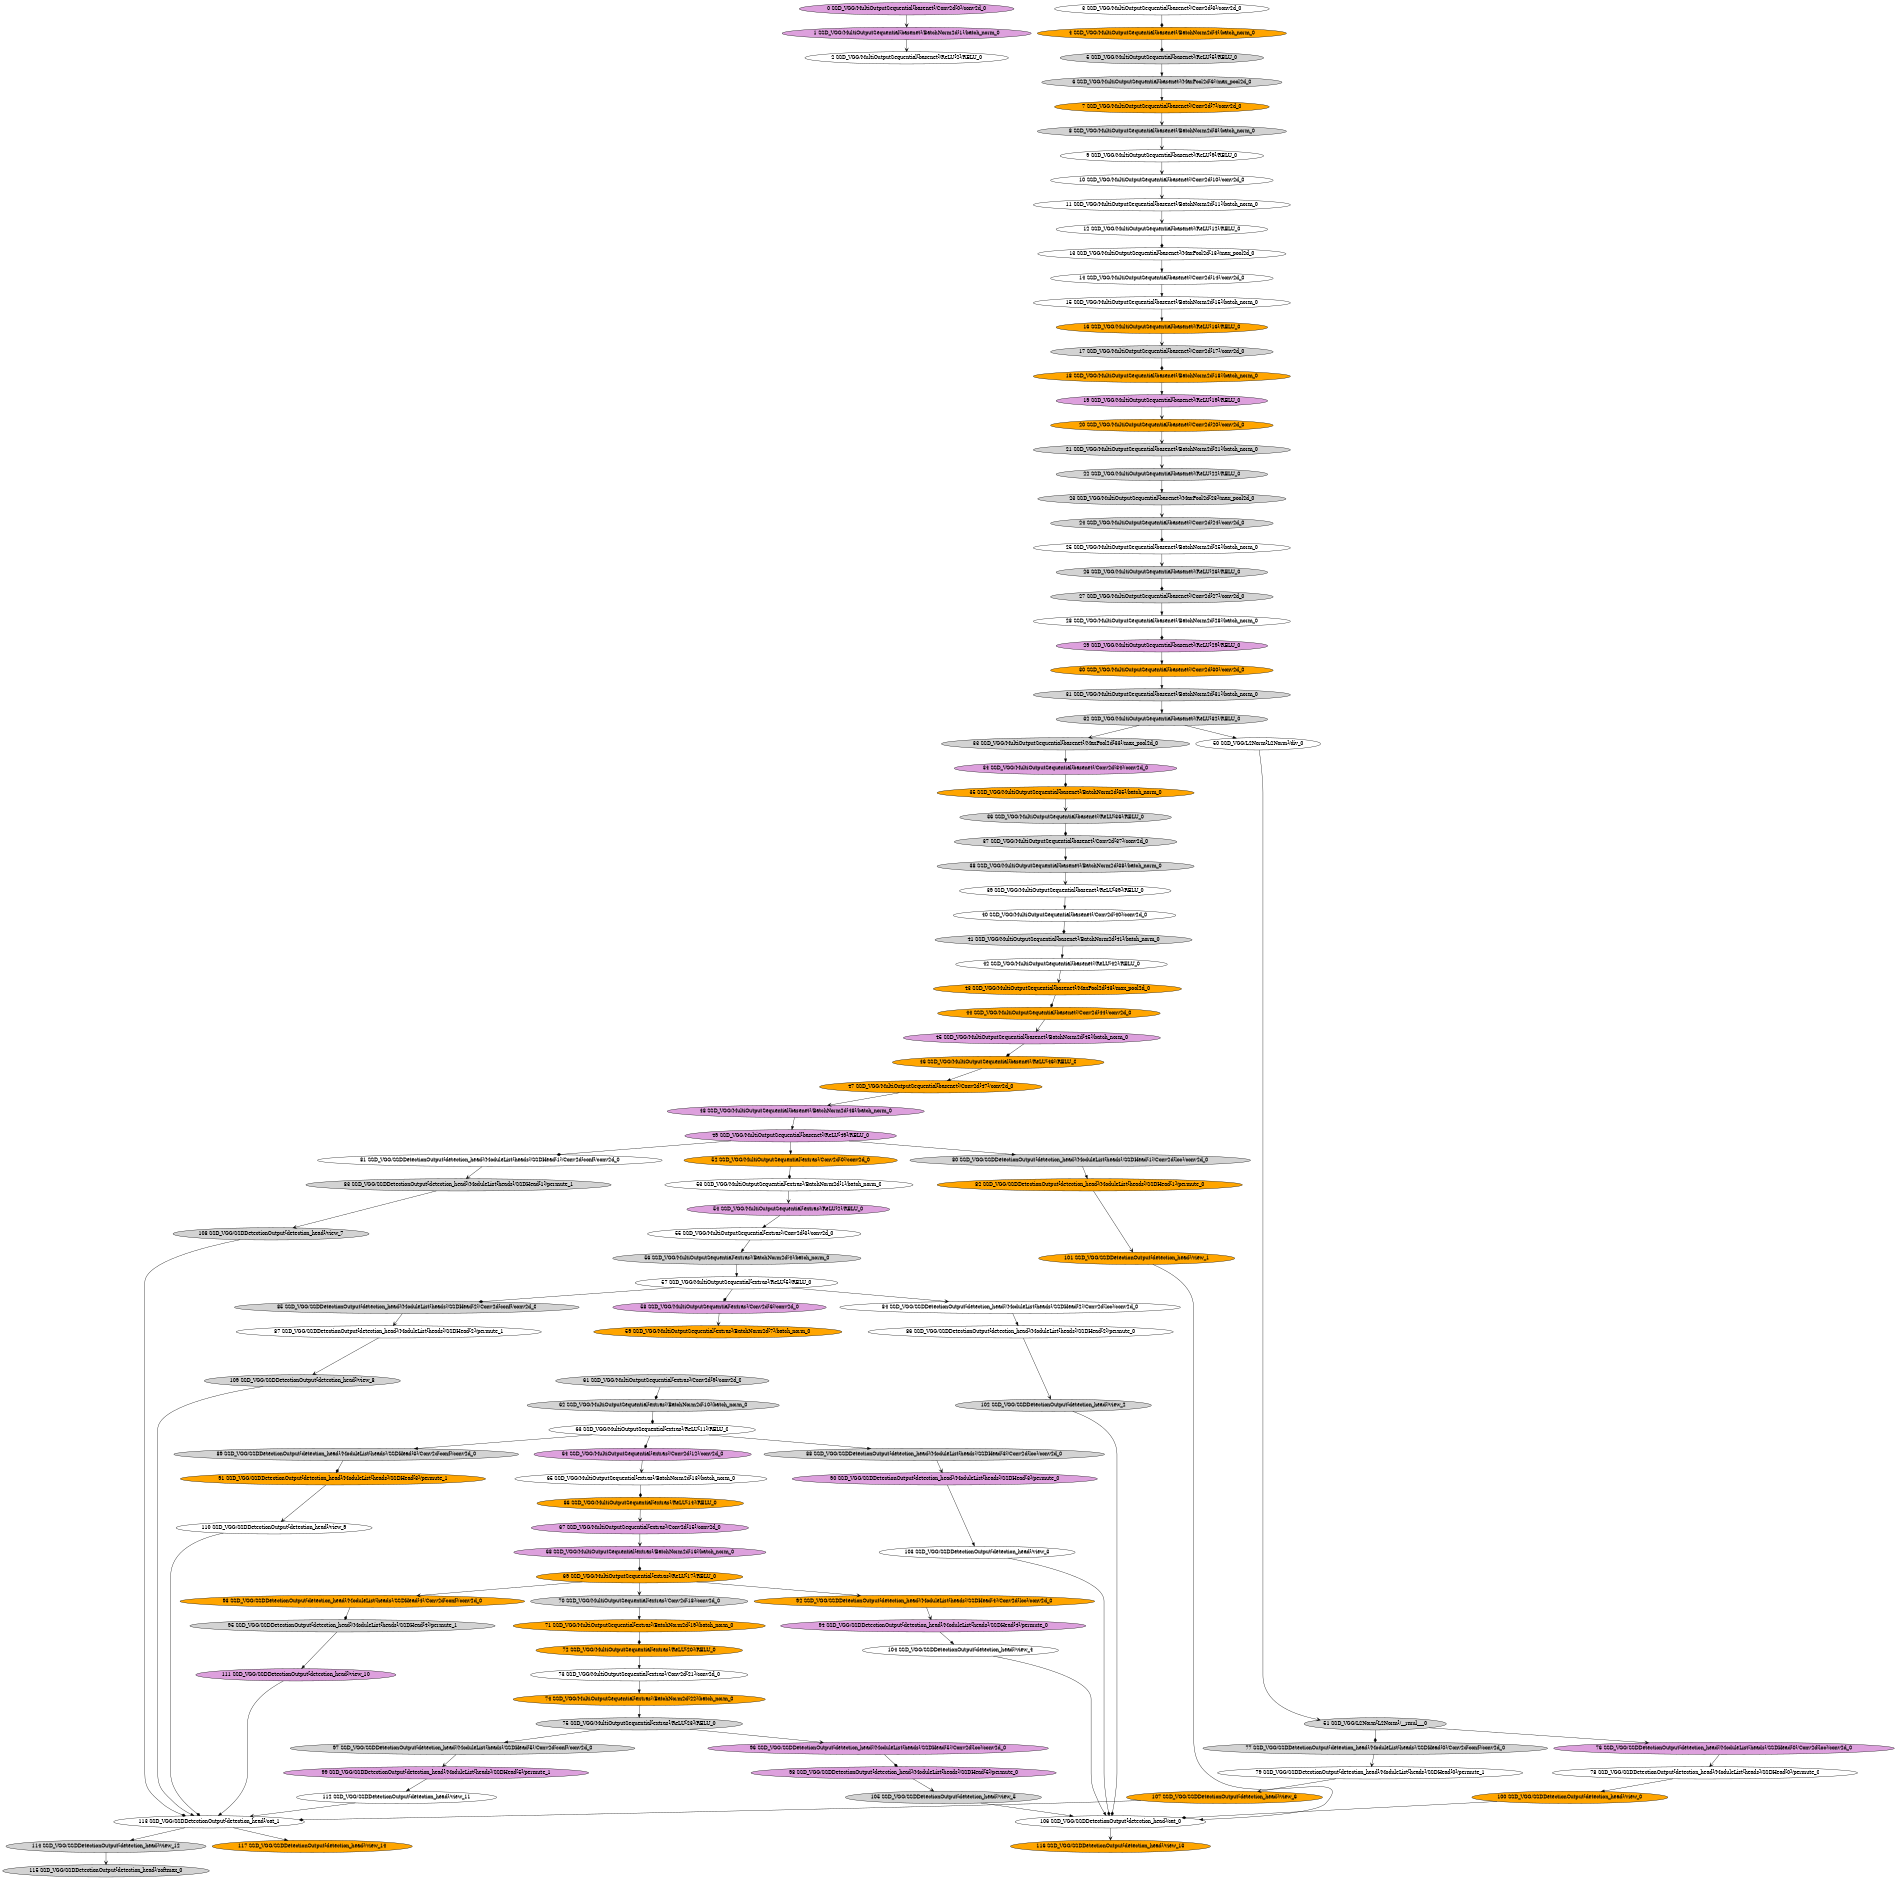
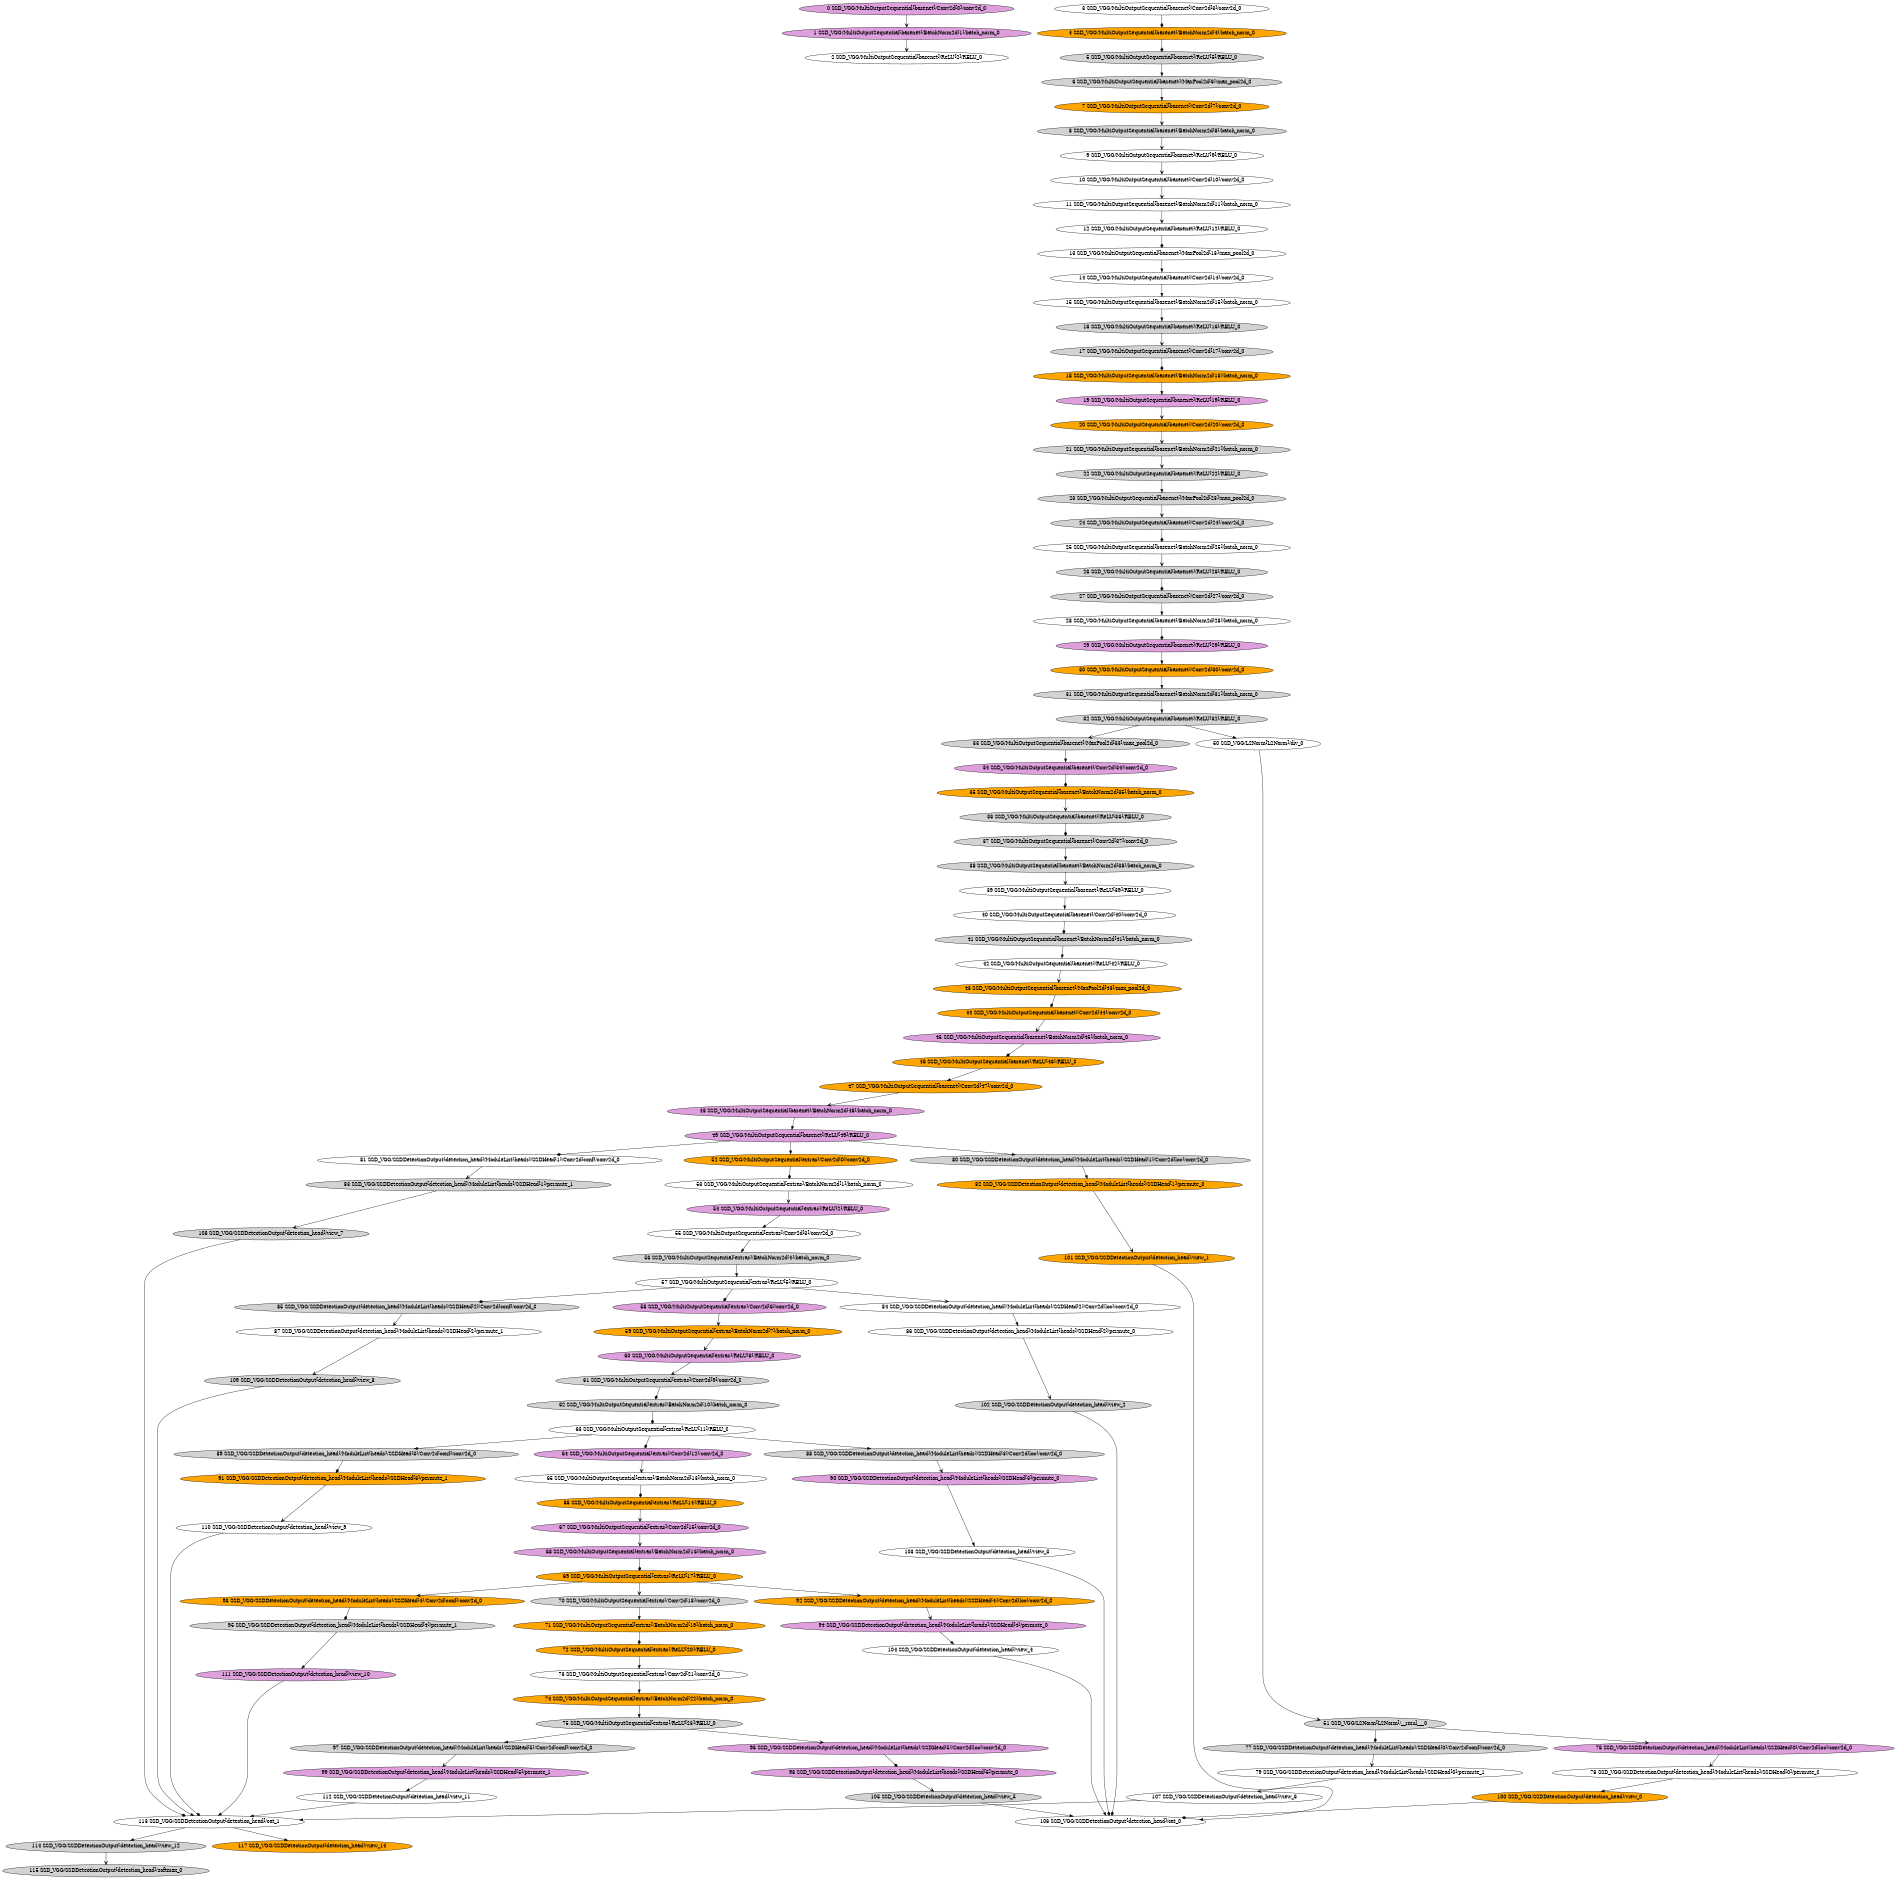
node "16 SSD_VGG/MultiOutputSequential[basenet]/ReLU[16]/RELU_0": fillcolor orange -> lightgrey
node "60 SSD_VGG/MultiOutputSequential[extras]/ReLU[8]/RELU_0": added
node "107 SSD_VGG/SSDDetectionOutput[detection_head]/view_6": fillcolor orange -> white
edge "112 SSD_VGG/SSDDetectionOutput[detection_head]/view_11" -> "113 SSD_VGG/SSDDetectionOutput[detection_head]/cat_1": arrowhead vee -> normal
edge "107 SSD_VGG/SSDDetectionOutput[detection_head]/view_6" -> "113 SSD_VGG/SSDDetectionOutput[detection_head]/cat_1": arrowhead diamond -> normal
node "116 SSD_VGG/SSDDetectionOutput[detection_head]/view_13": removed
